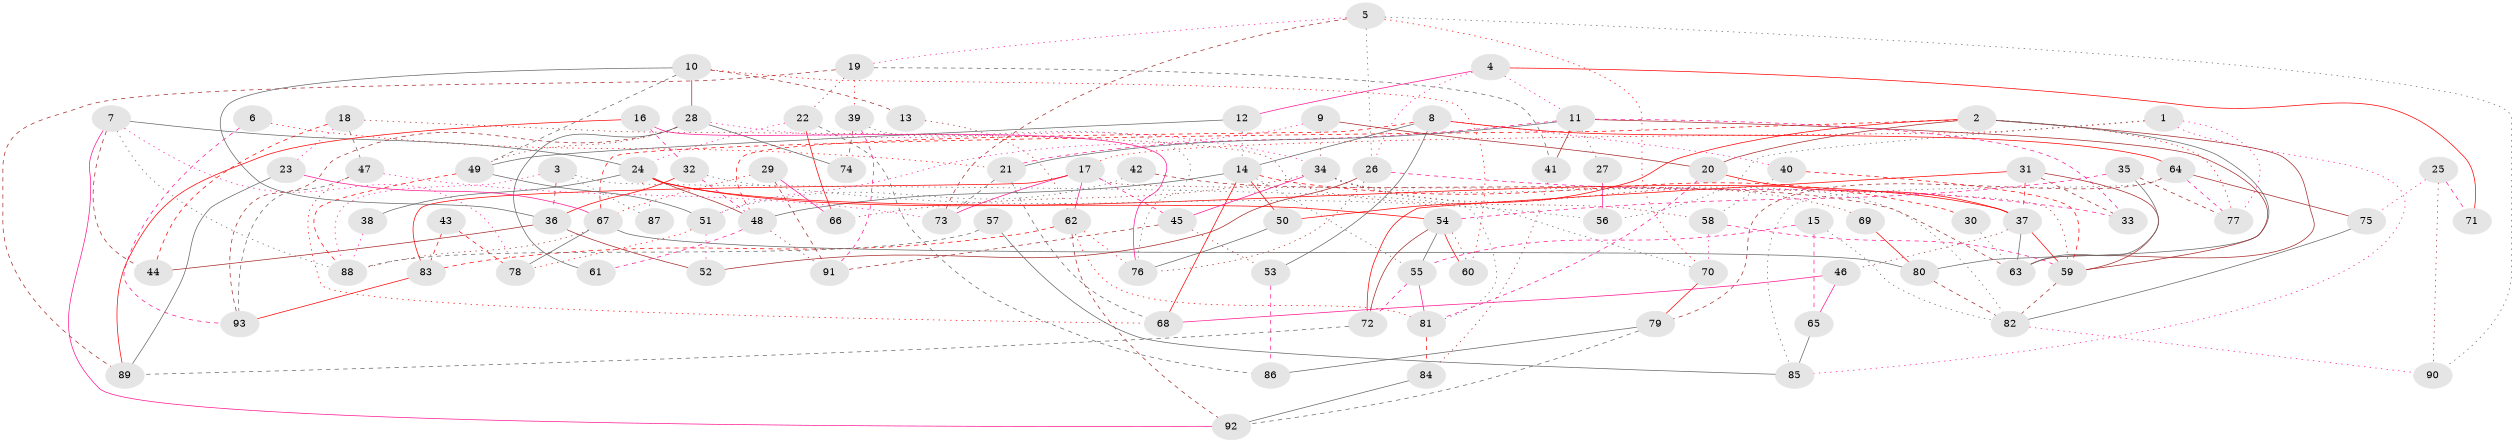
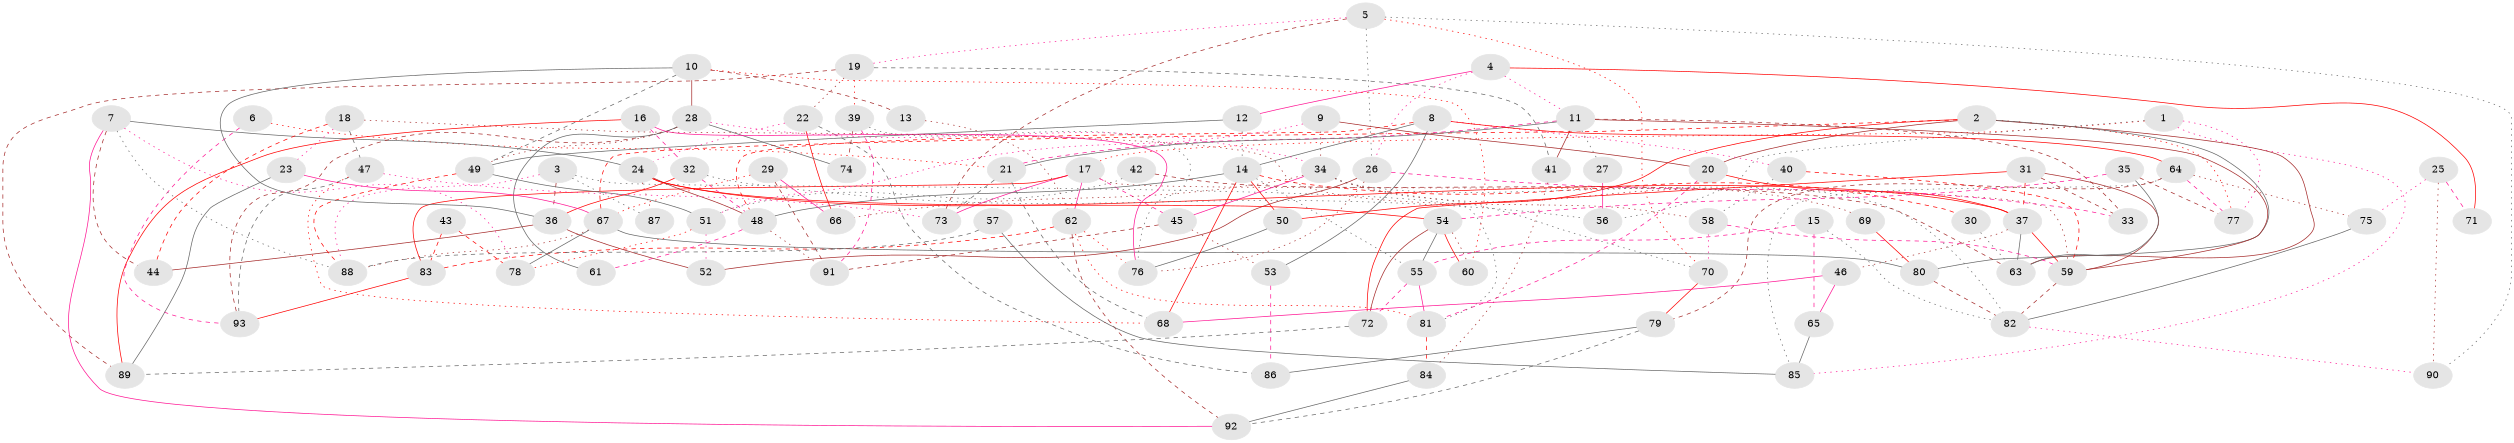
edge "11" -- "33": color deeppink -> brown
edge "64" -- "75": style solid -> dotted
node "38": removed
